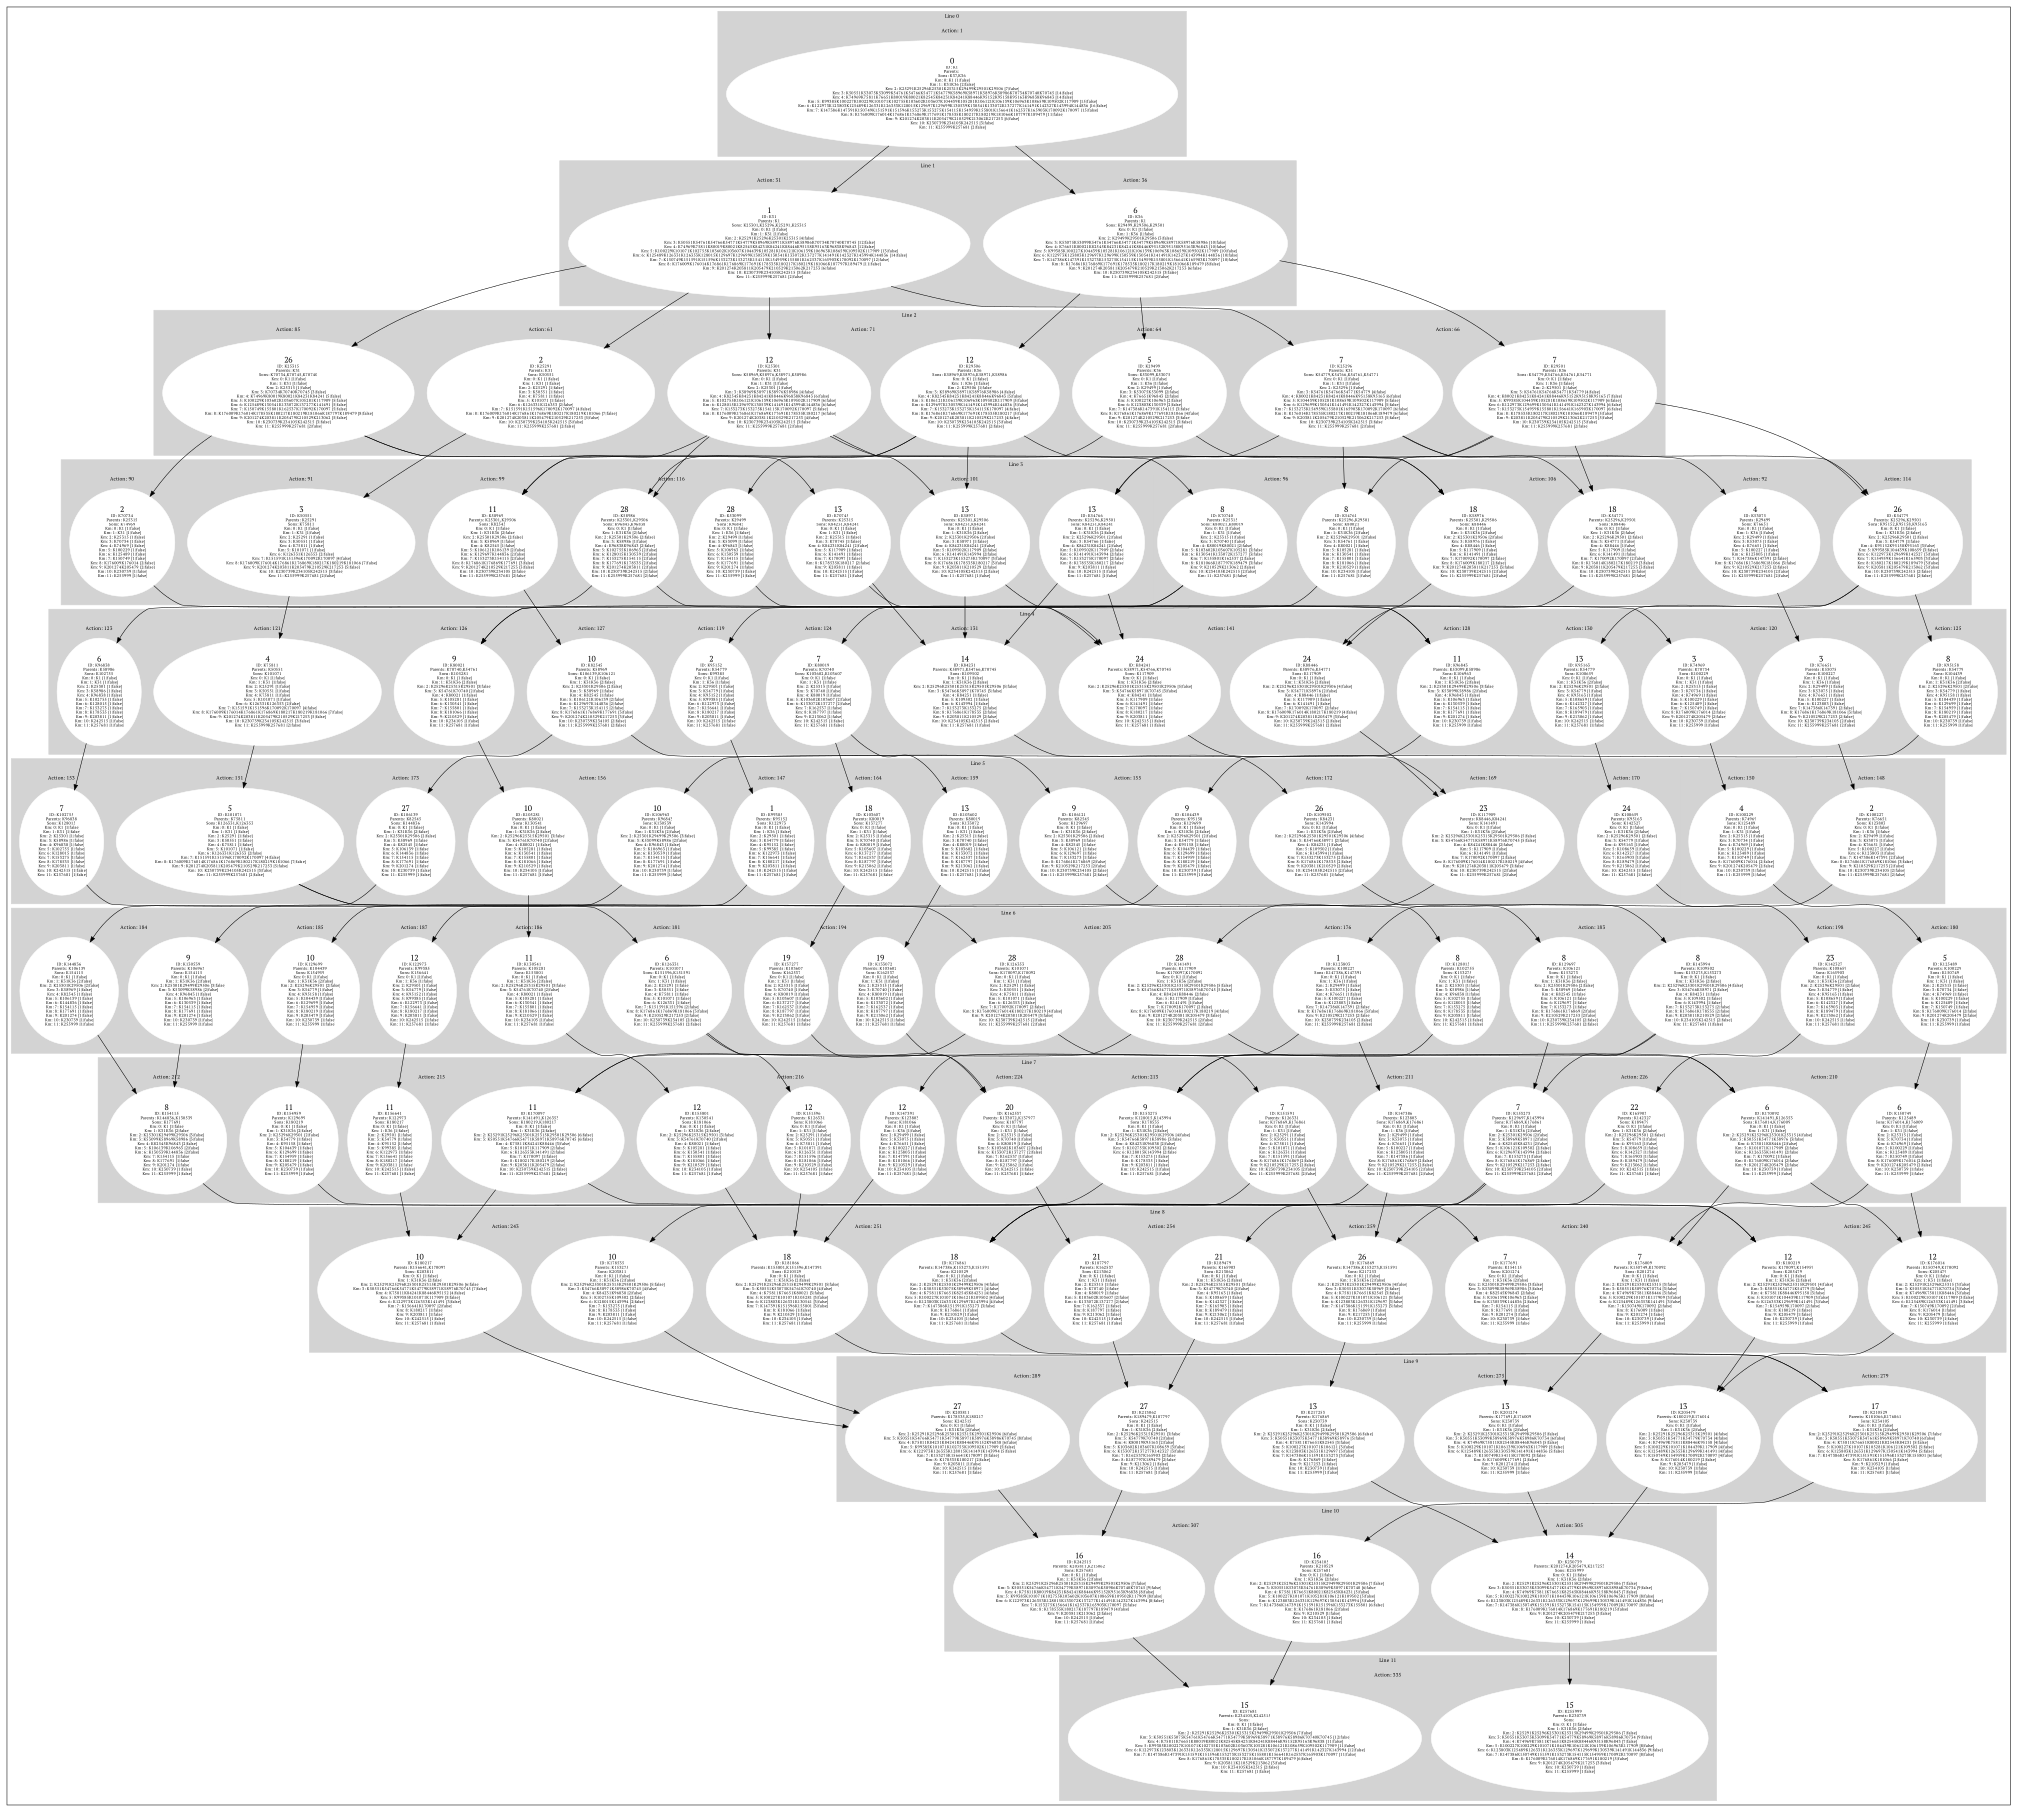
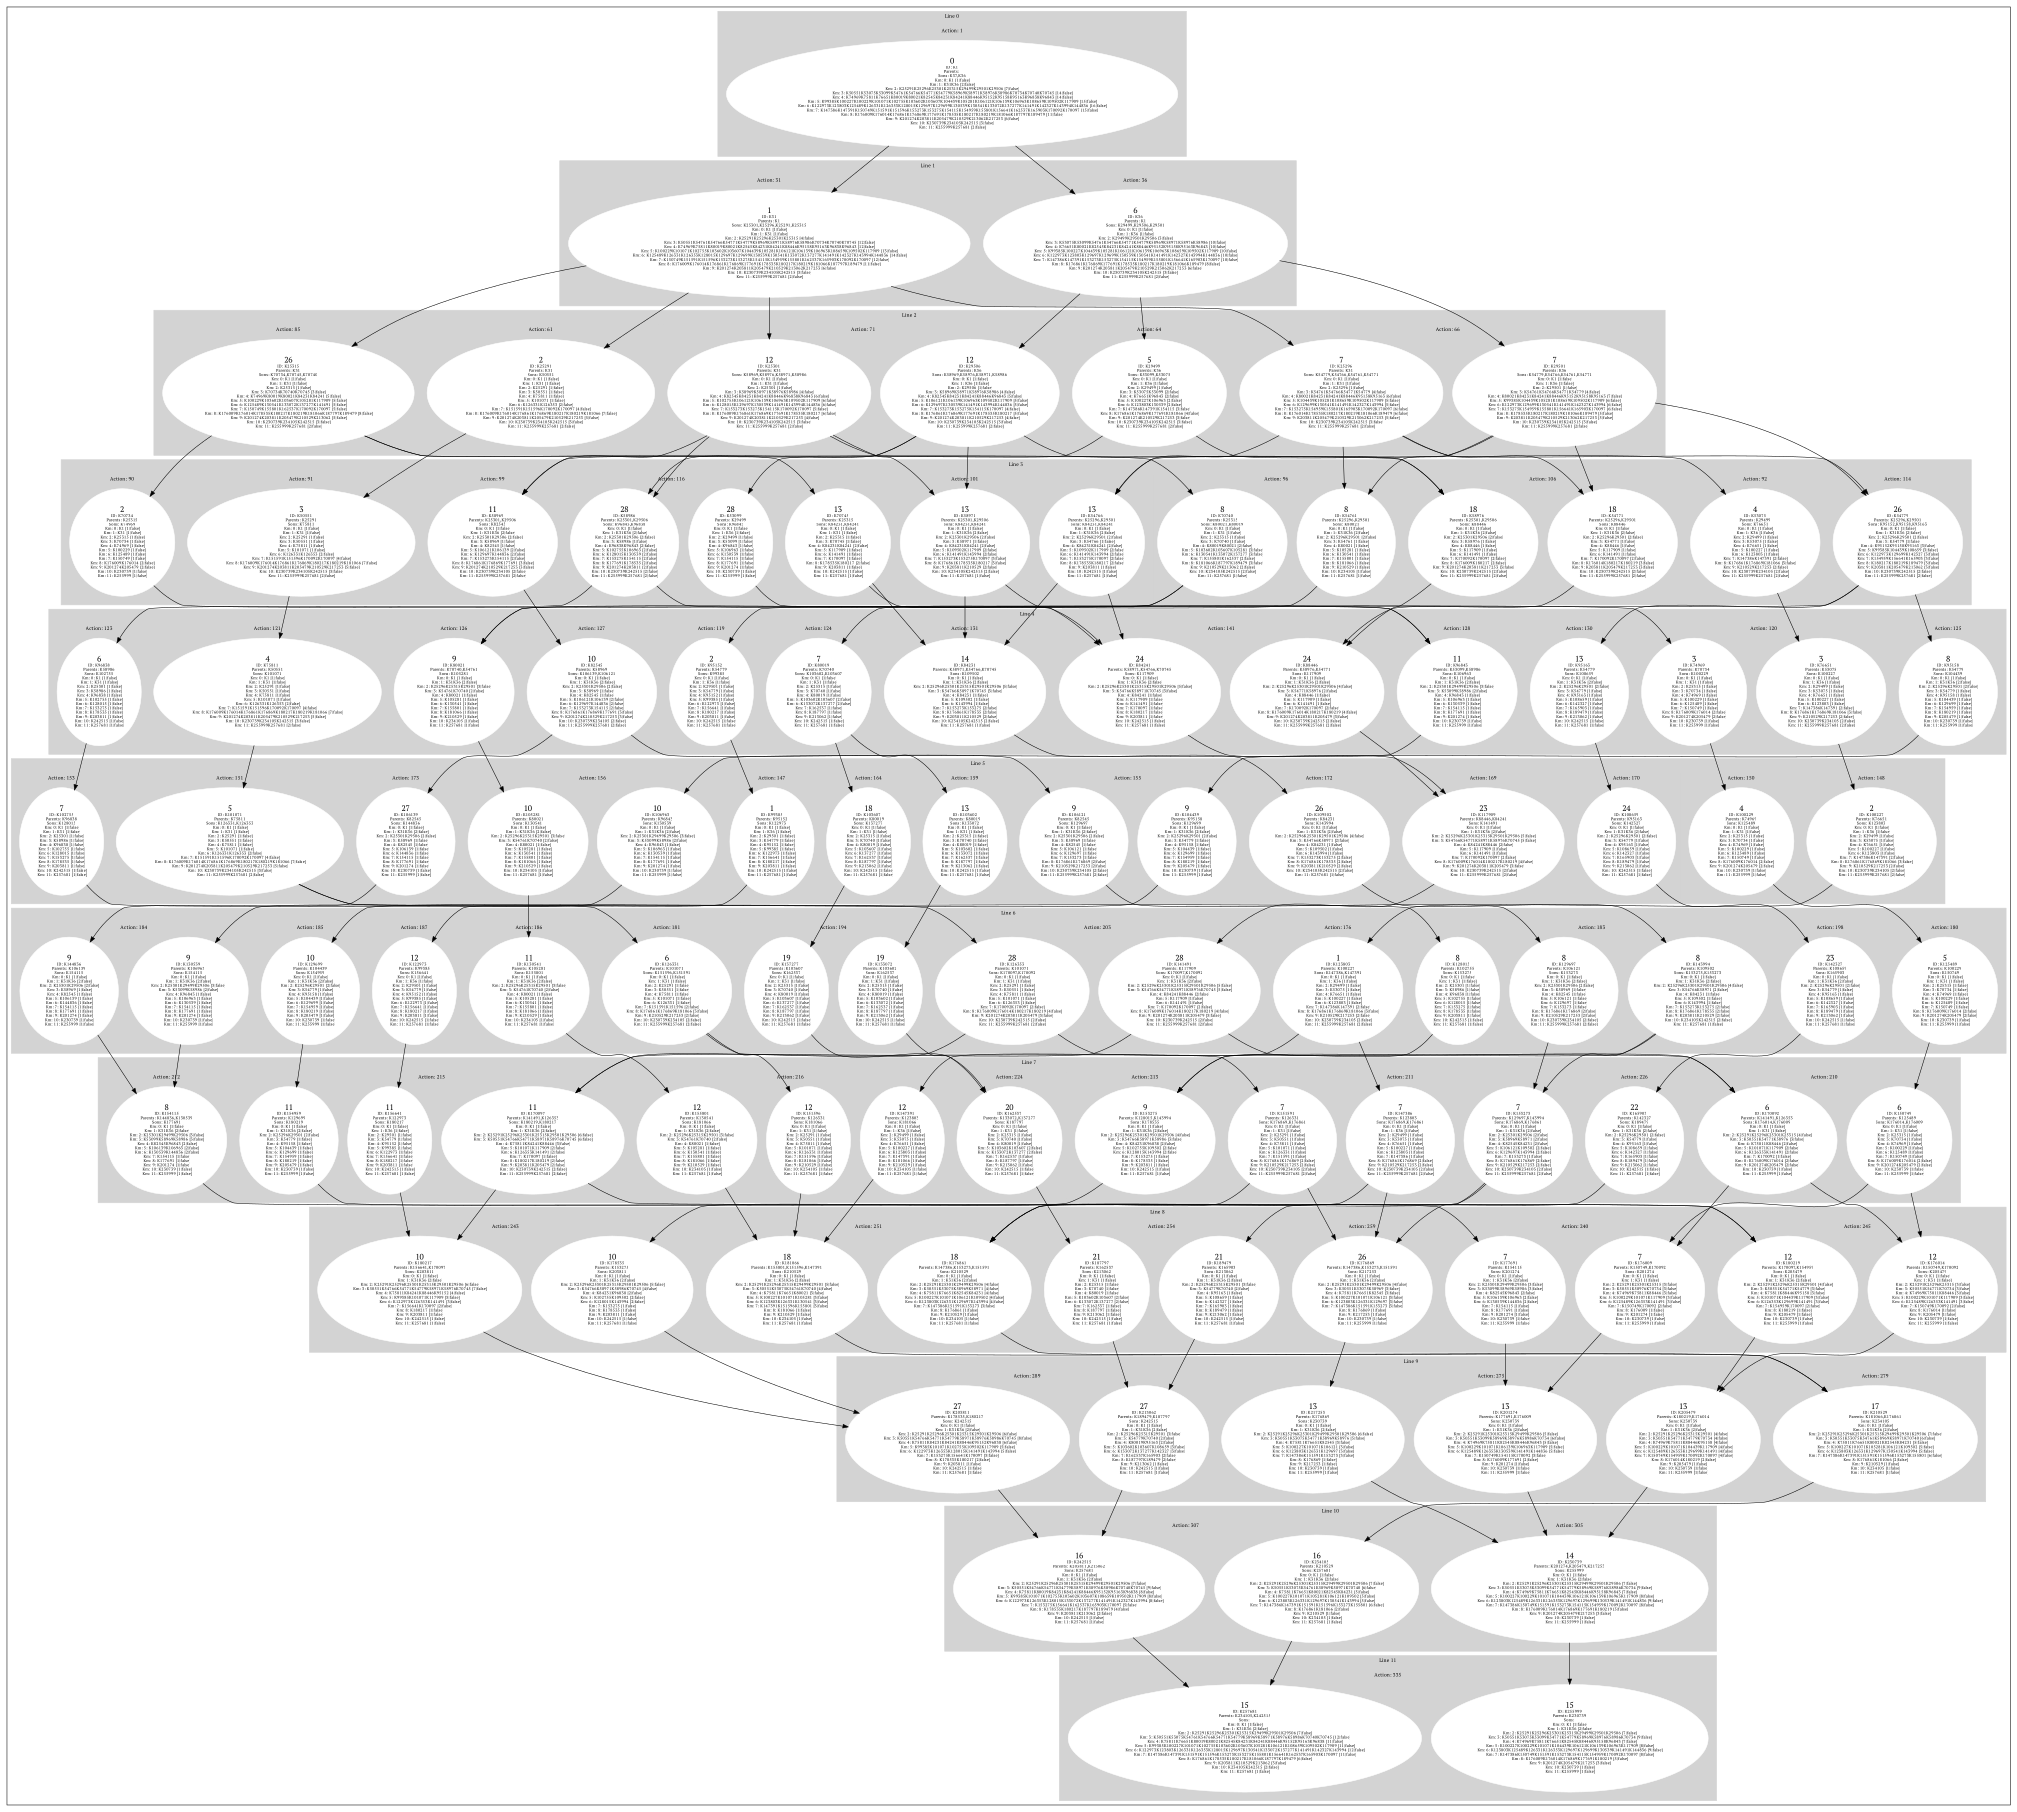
node "20": text "Parents: K133072,K137977" -> "Parents: K133072,K137277"
